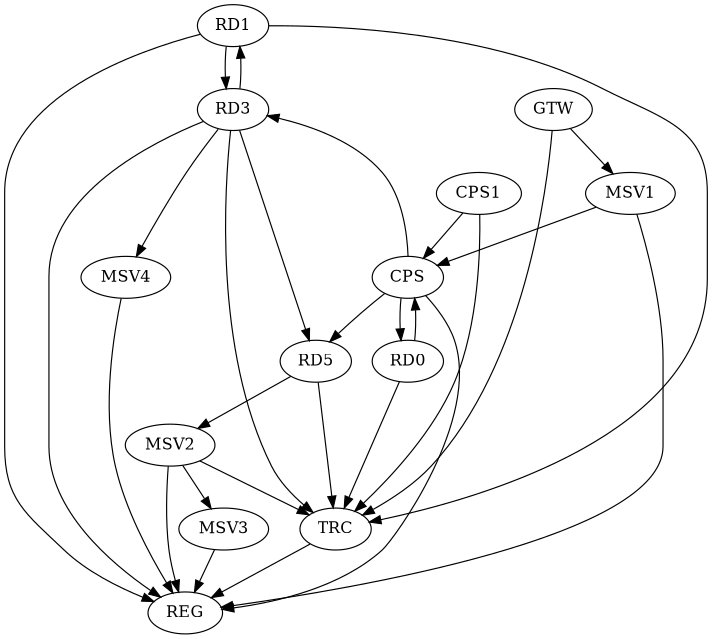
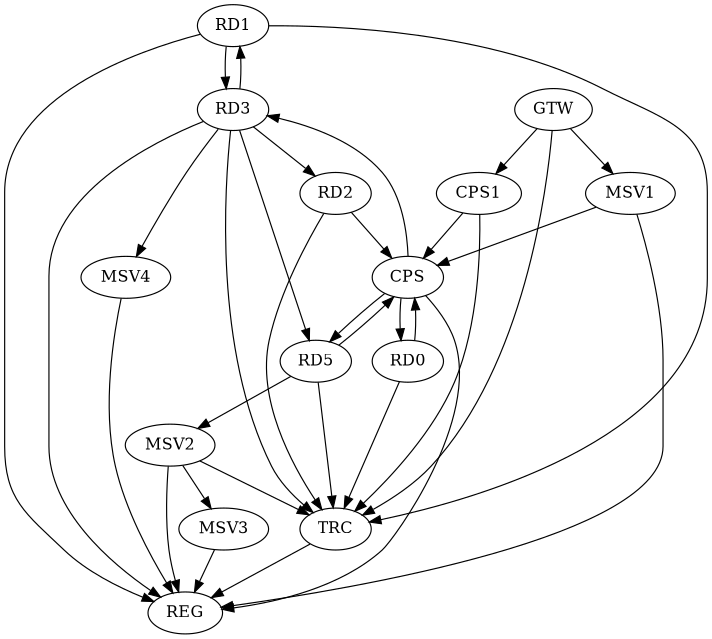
edge "GTW" -> "CPS1": added
node "RD2": added
edge "RD5" -> "CPS": added
